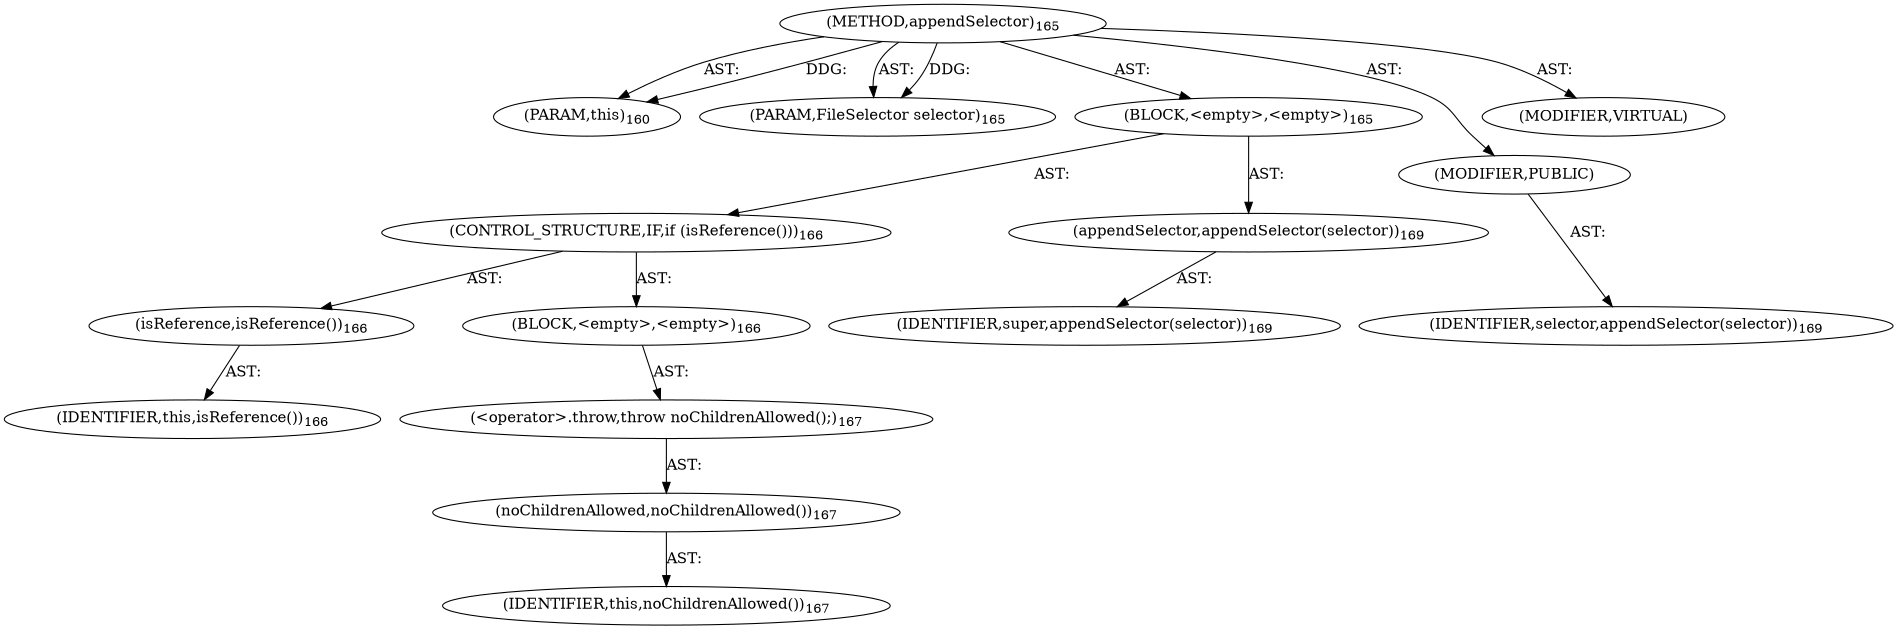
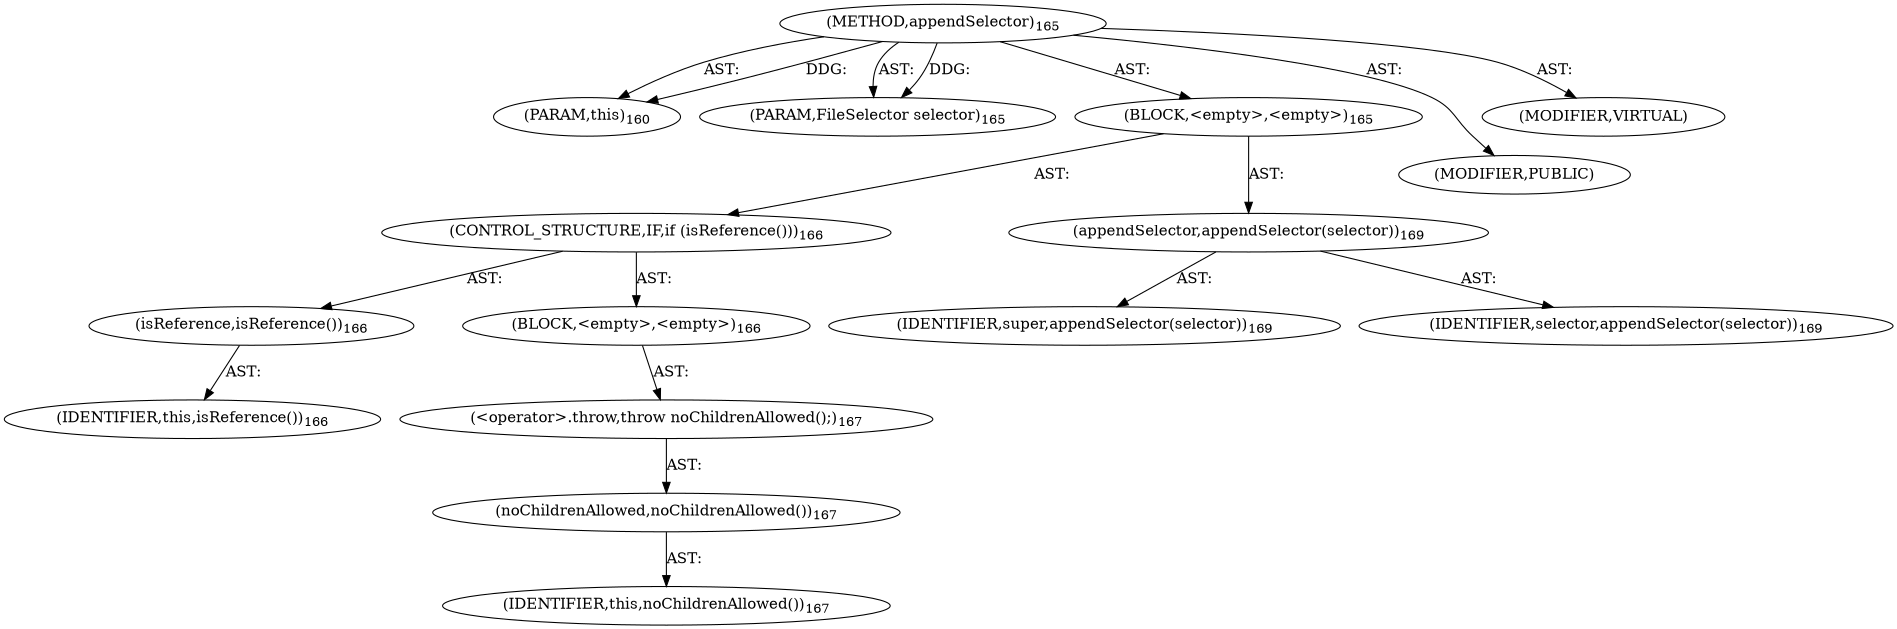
edge "(MODIFIER,PUBLIC)" -> "(IDENTIFIER,selector,appendSelector(selector))": now "(appendSelector,appendSelector(selector))" -> "(IDENTIFIER,selector,appendSelector(selector))"
